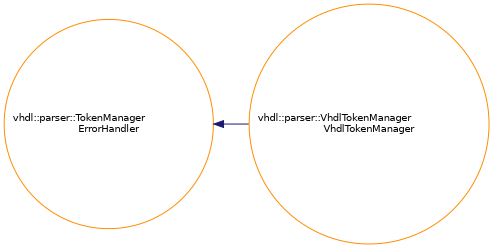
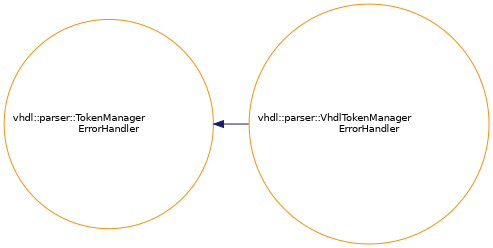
node "vhdl::parser::VhdlTokenManager VhdlTokenManager": label "vhdl::parser::VhdlTokenManager VhdlTokenManager" -> "vhdl::parser::VhdlTokenManager ErrorHandler"
